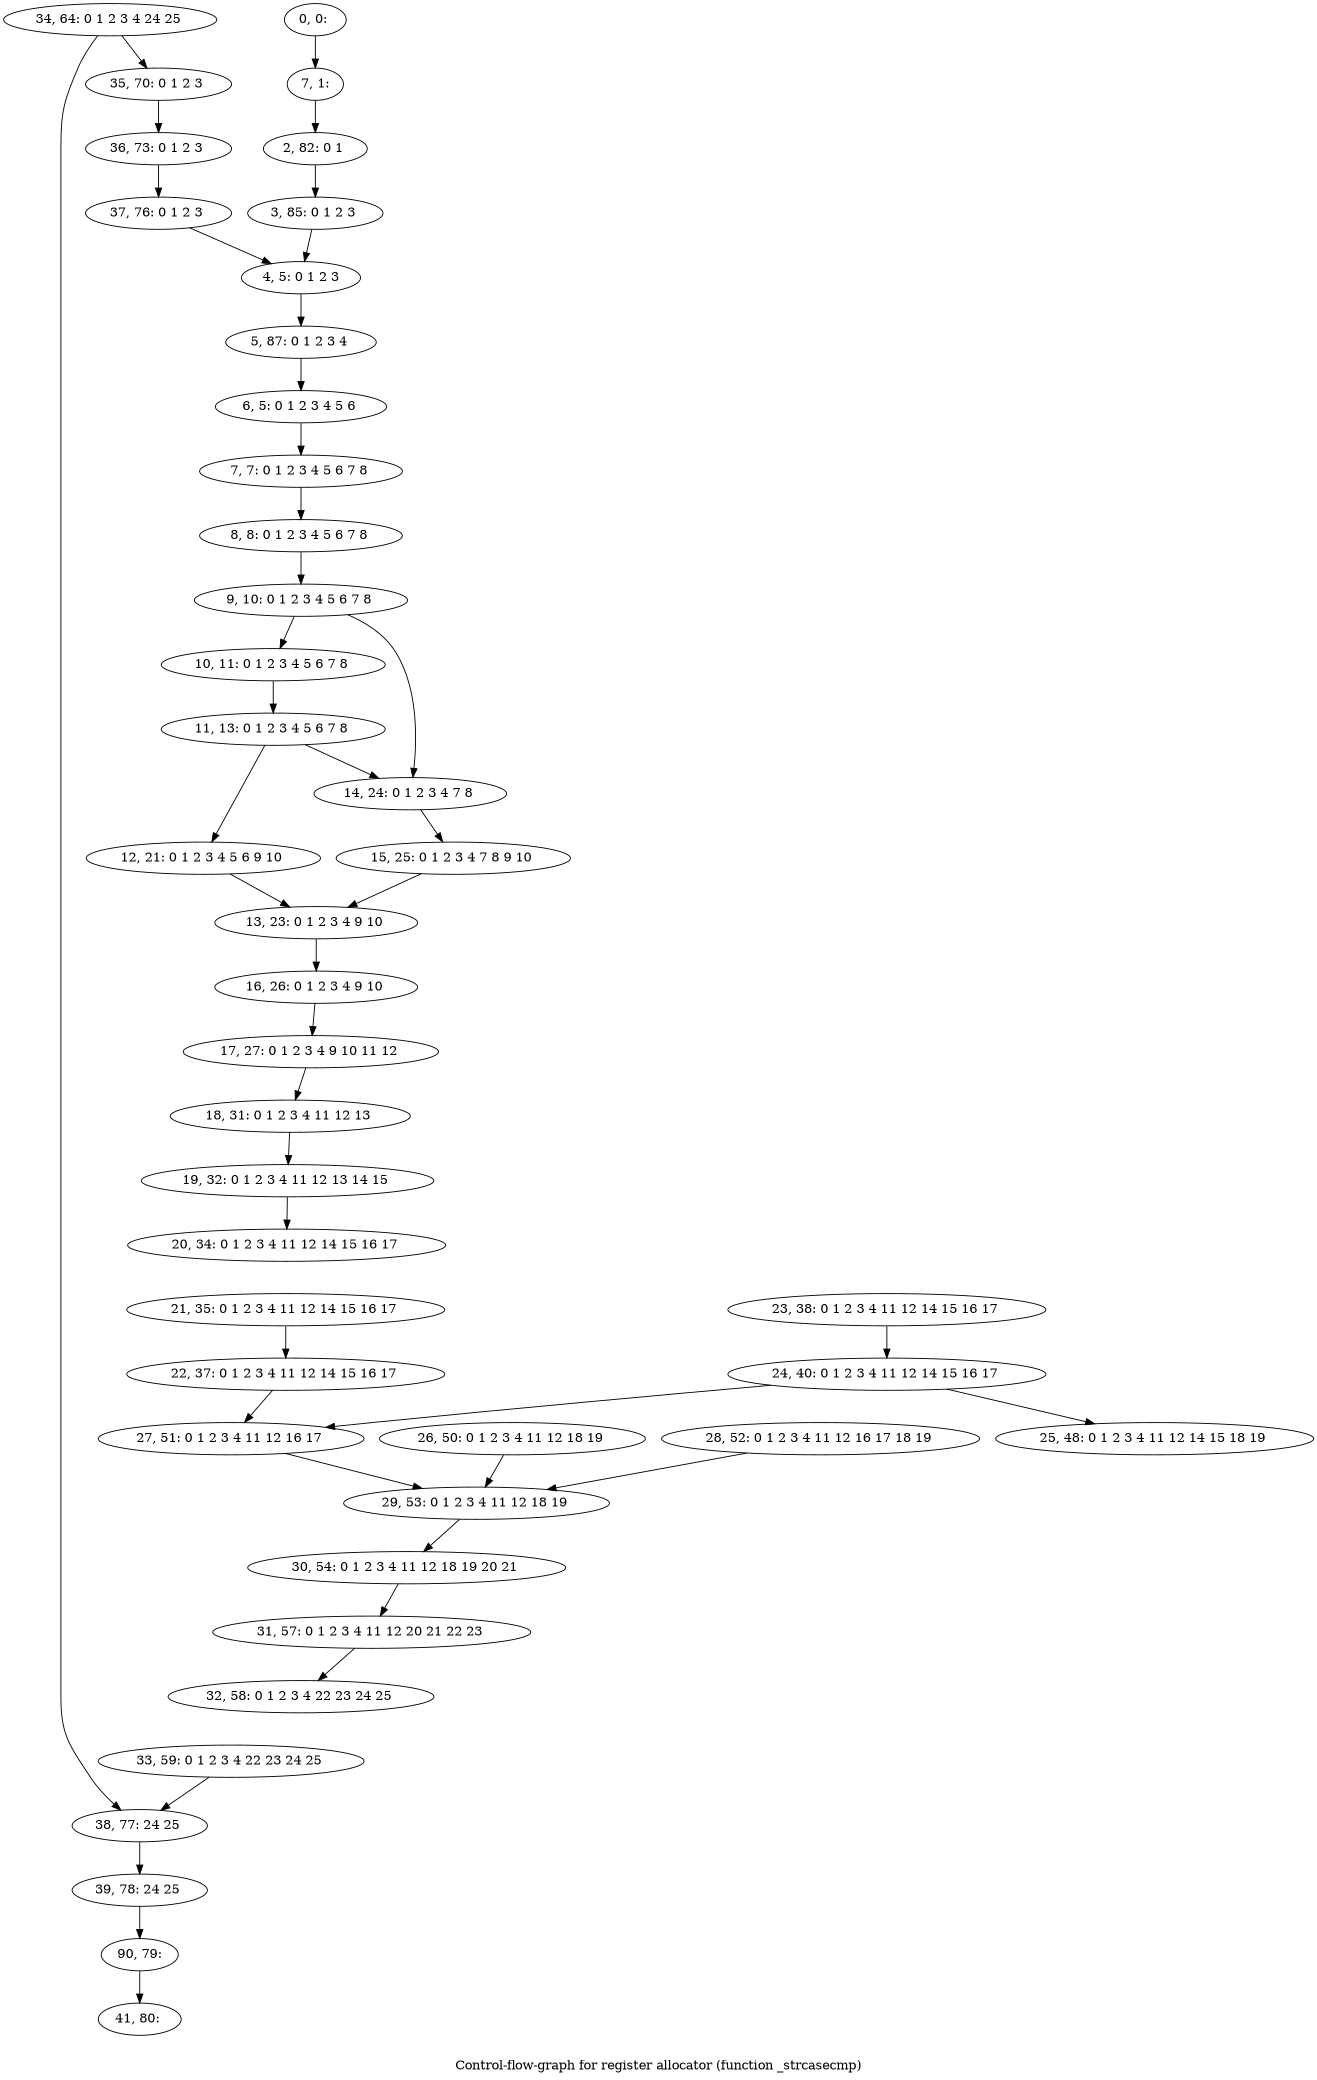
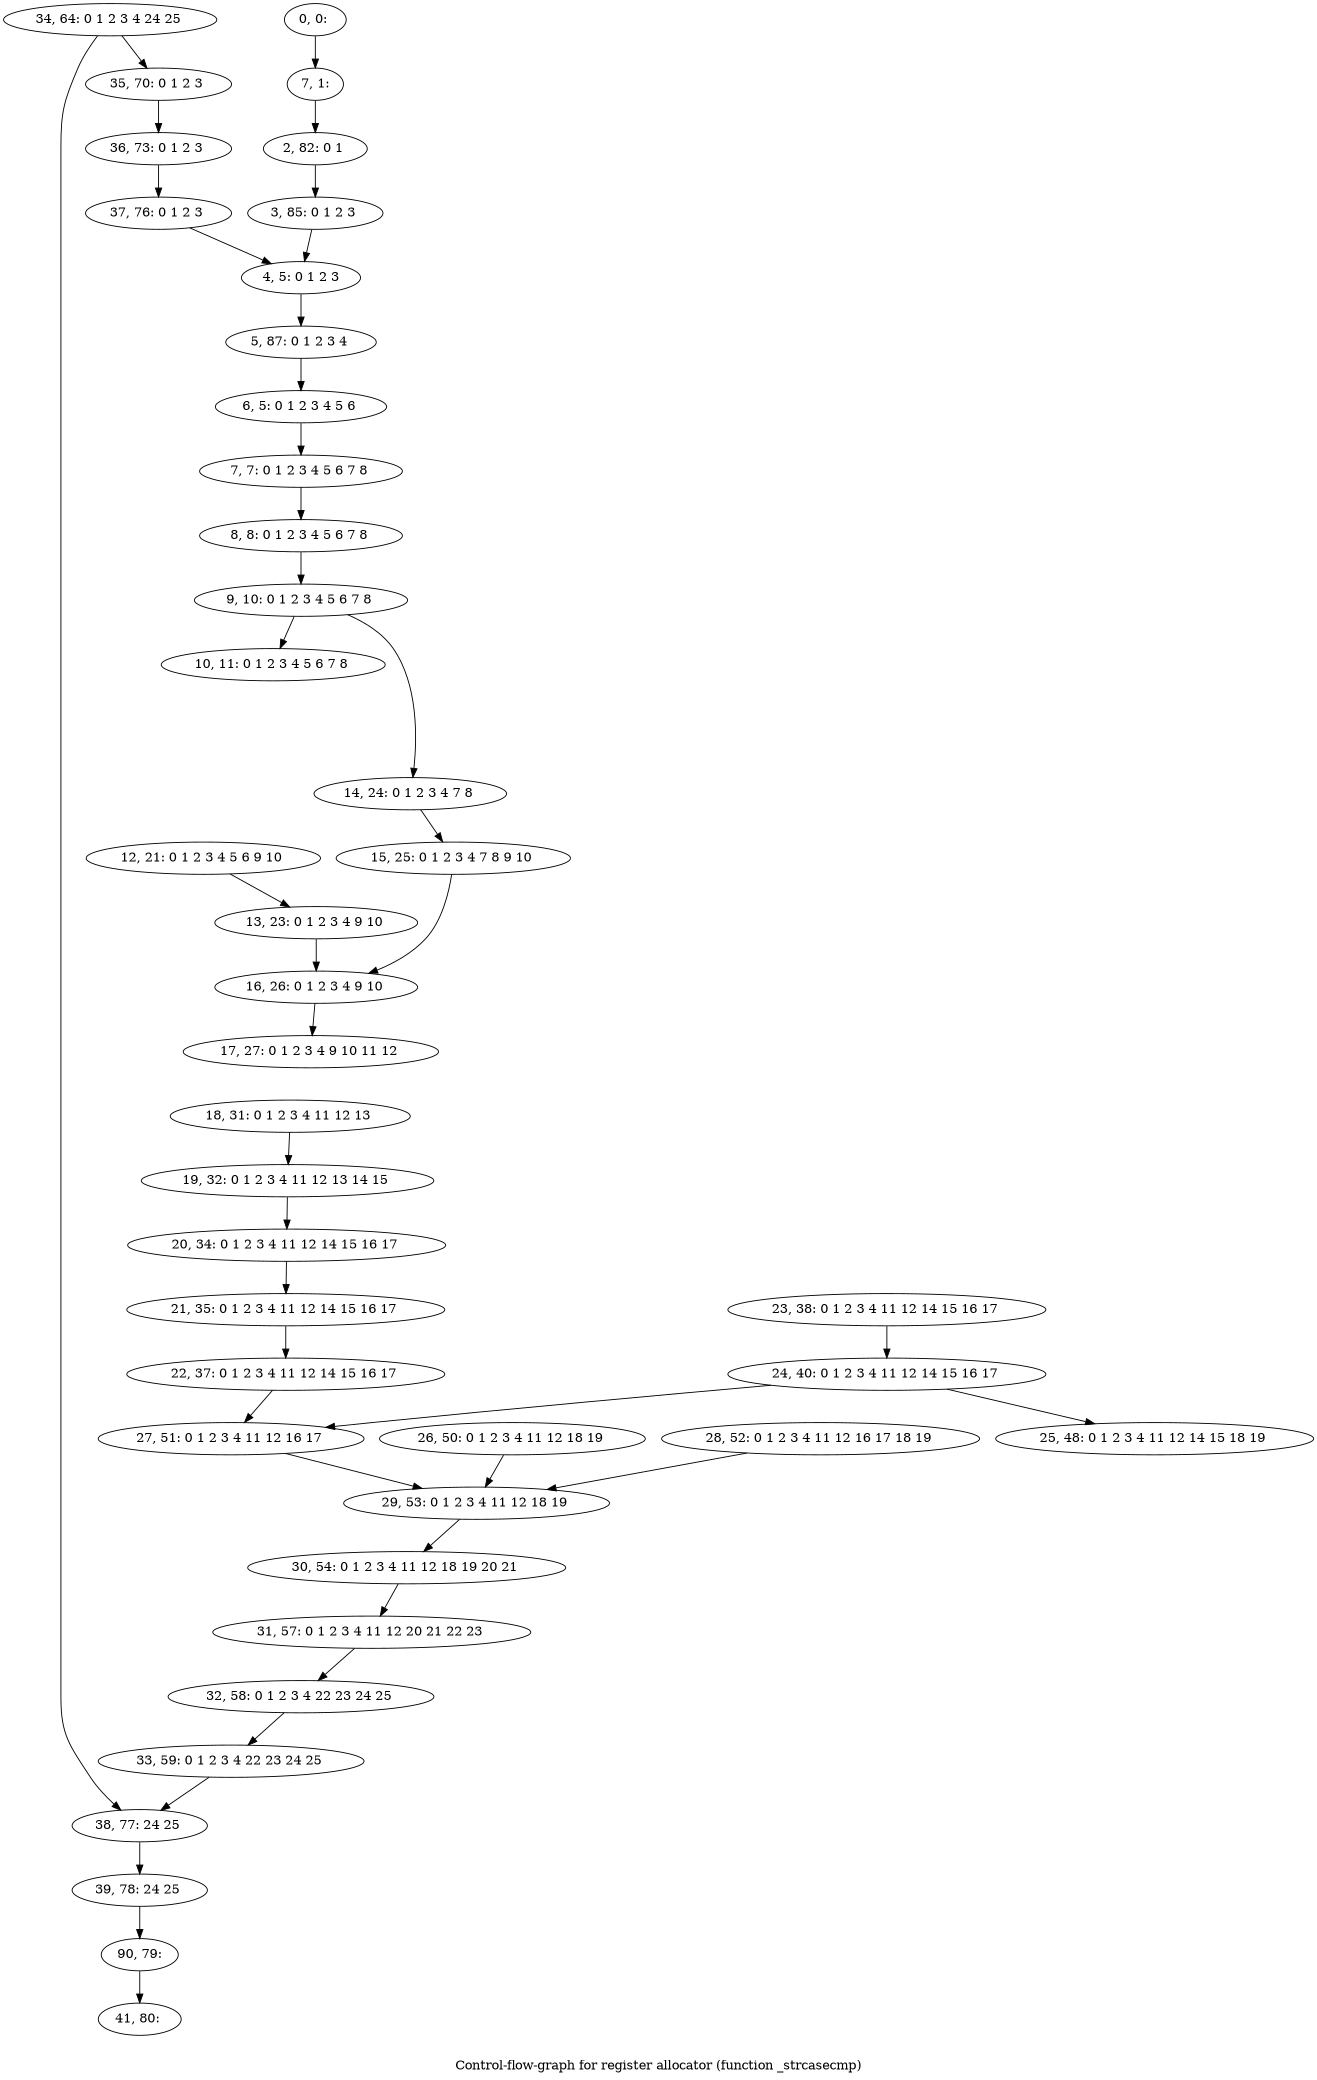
node "11, 13: 0 1 2 3 4 5 6 7 8": removed
edge "15, 25: 0 1 2 3 4 7 8 9 10" -> "13, 23: 0 1 2 3 4 9 10": now "15, 25: 0 1 2 3 4 7 8 9 10" -> "16, 26: 0 1 2 3 4 9 10"
edge "17, 27: 0 1 2 3 4 9 10 11 12" -> "18, 31: 0 1 2 3 4 11 12 13": removed
edge "20, 34: 0 1 2 3 4 11 12 14 15 16 17" -> "21, 35: 0 1 2 3 4 11 12 14 15 16 17": added
edge "32, 58: 0 1 2 3 4 22 23 24 25" -> "33, 59: 0 1 2 3 4 22 23 24 25": added
